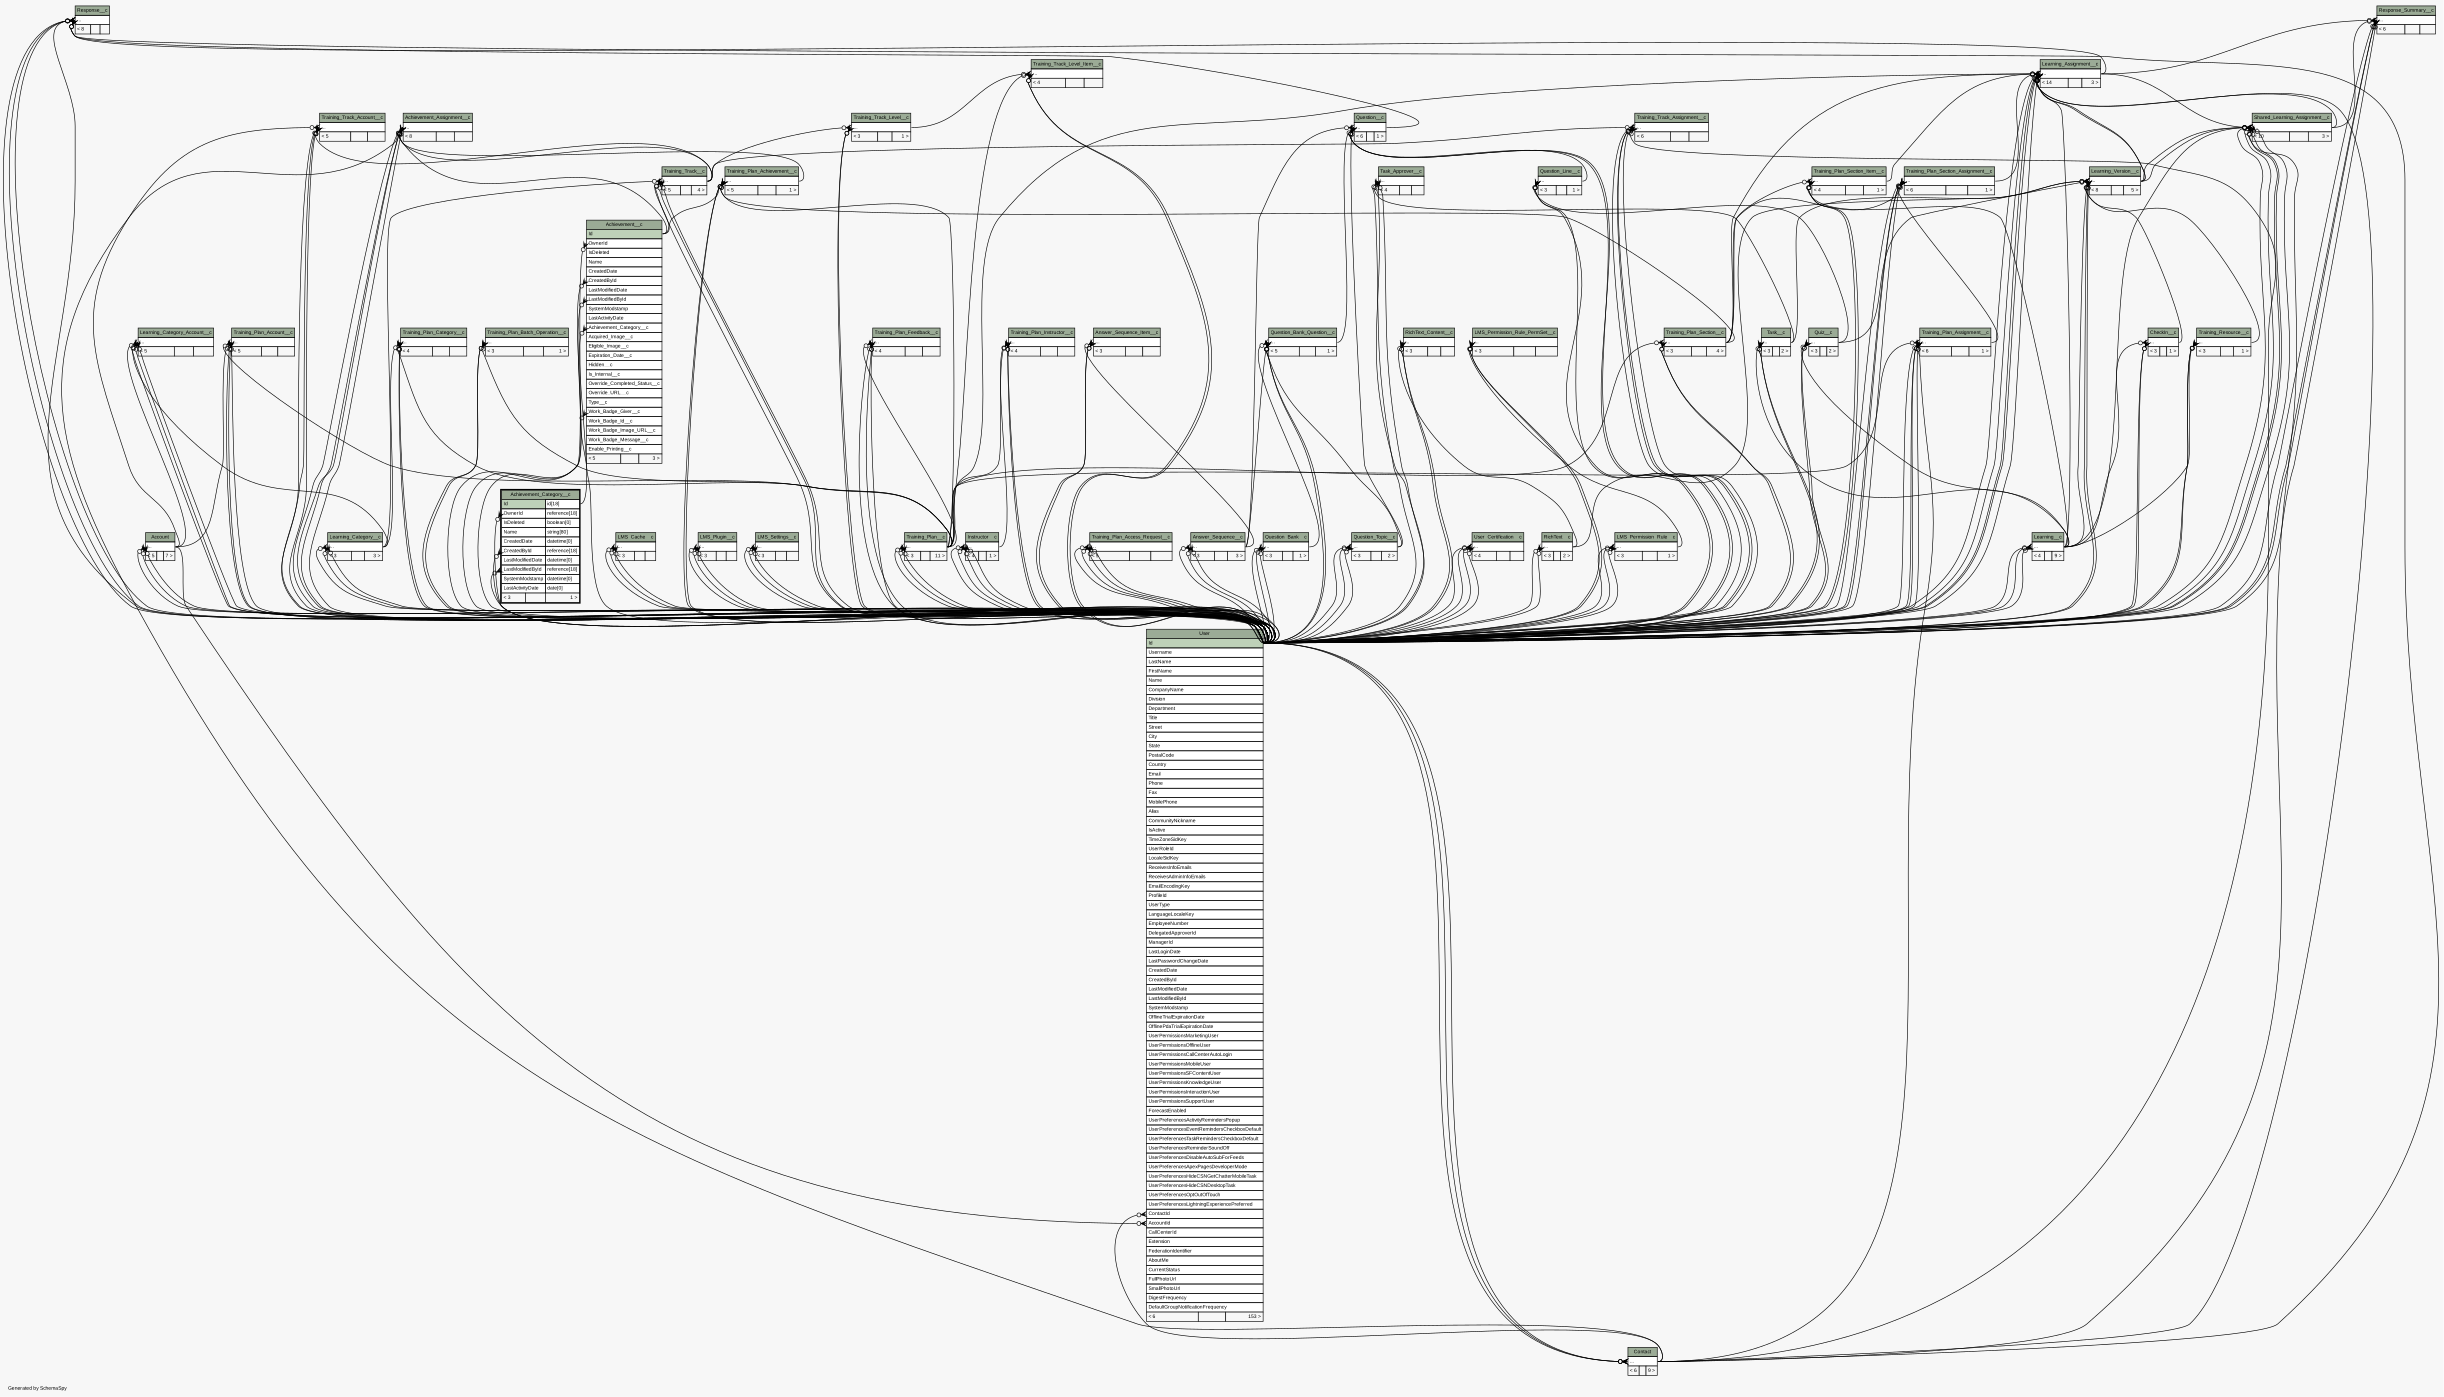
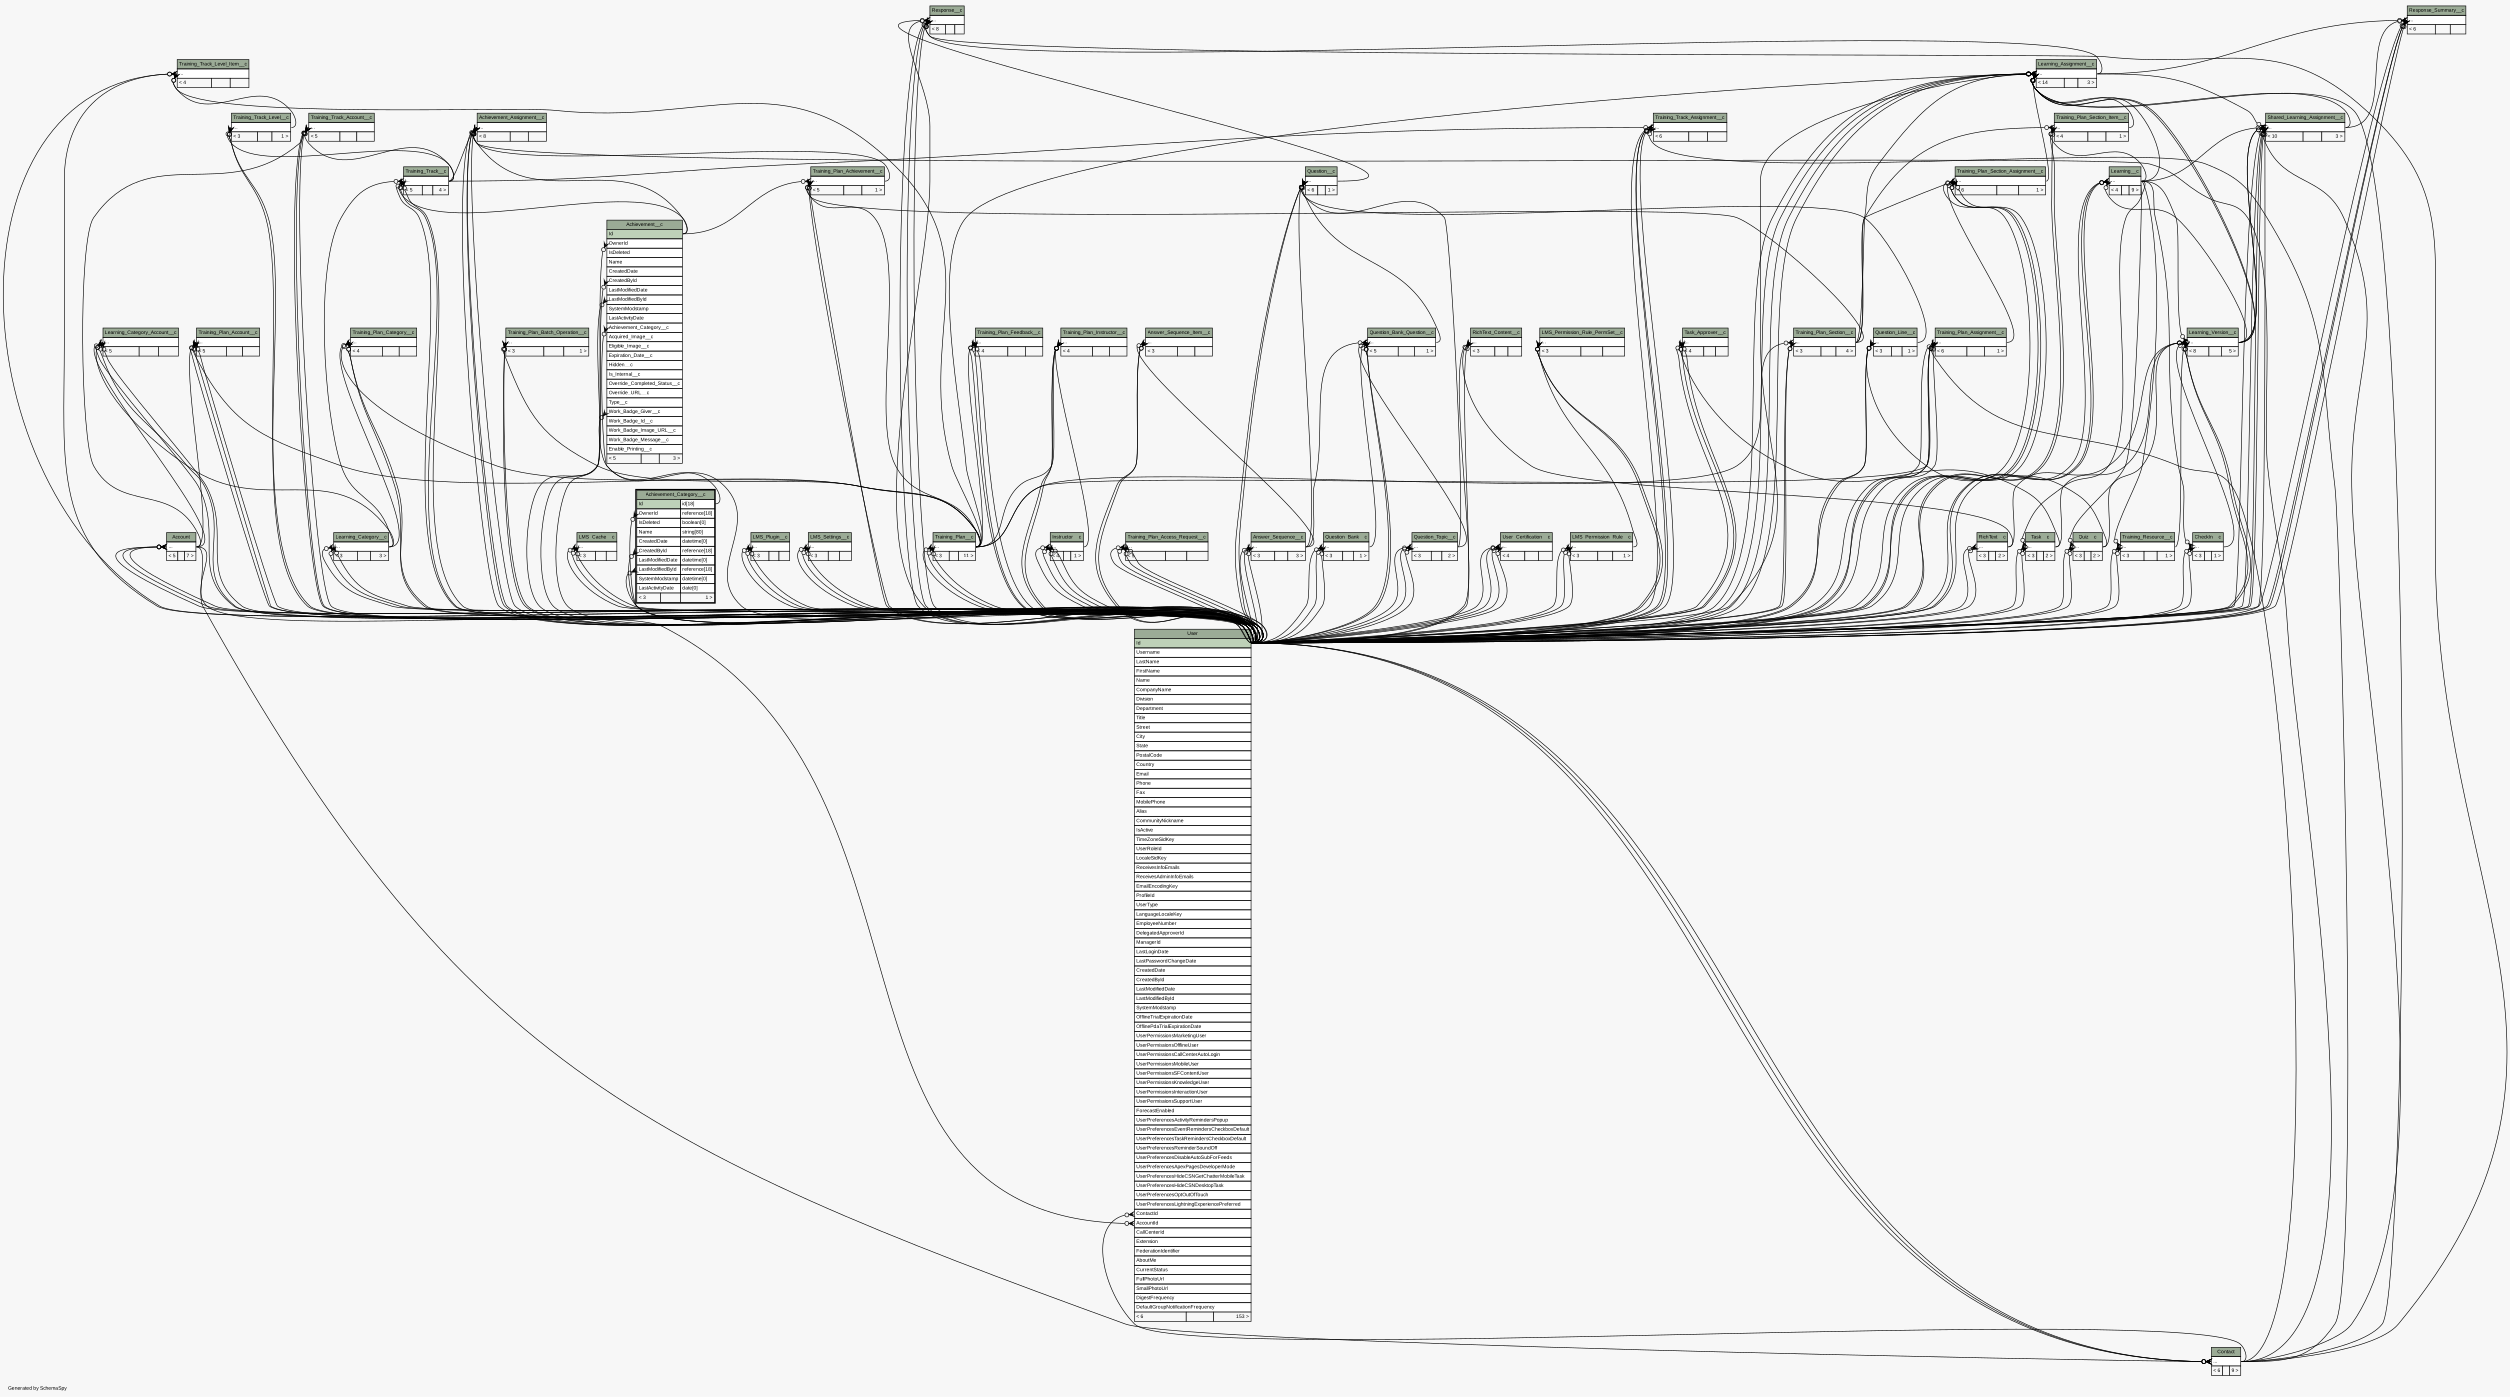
edge "Learning_Version__c" -> "Learning__c": added
edge "Account" -> "Contact": added
